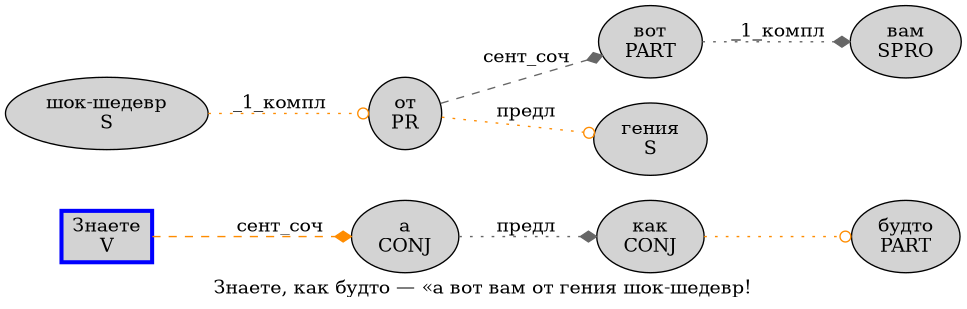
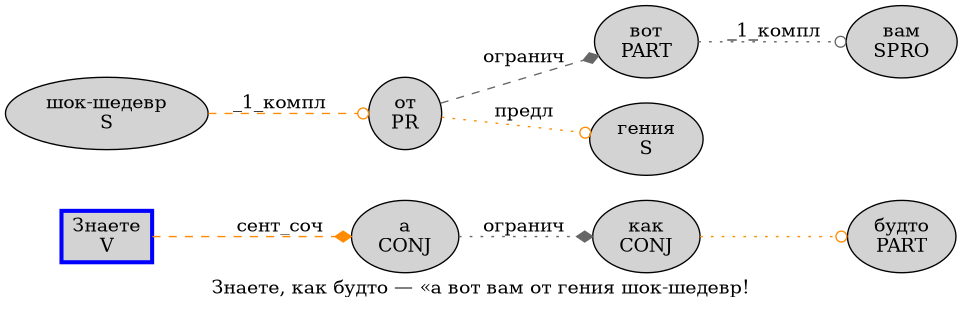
edge "вот PART" -> "вам SPRO": arrowhead diamond -> odot
edge "от PR" -> "вот PART": label "сент_соч" -> "огранич"
edge "шок-шедевр S" -> "от PR": style dotted -> dashed
edge "а CONJ" -> "как CONJ": label "предл" -> "огранич"
